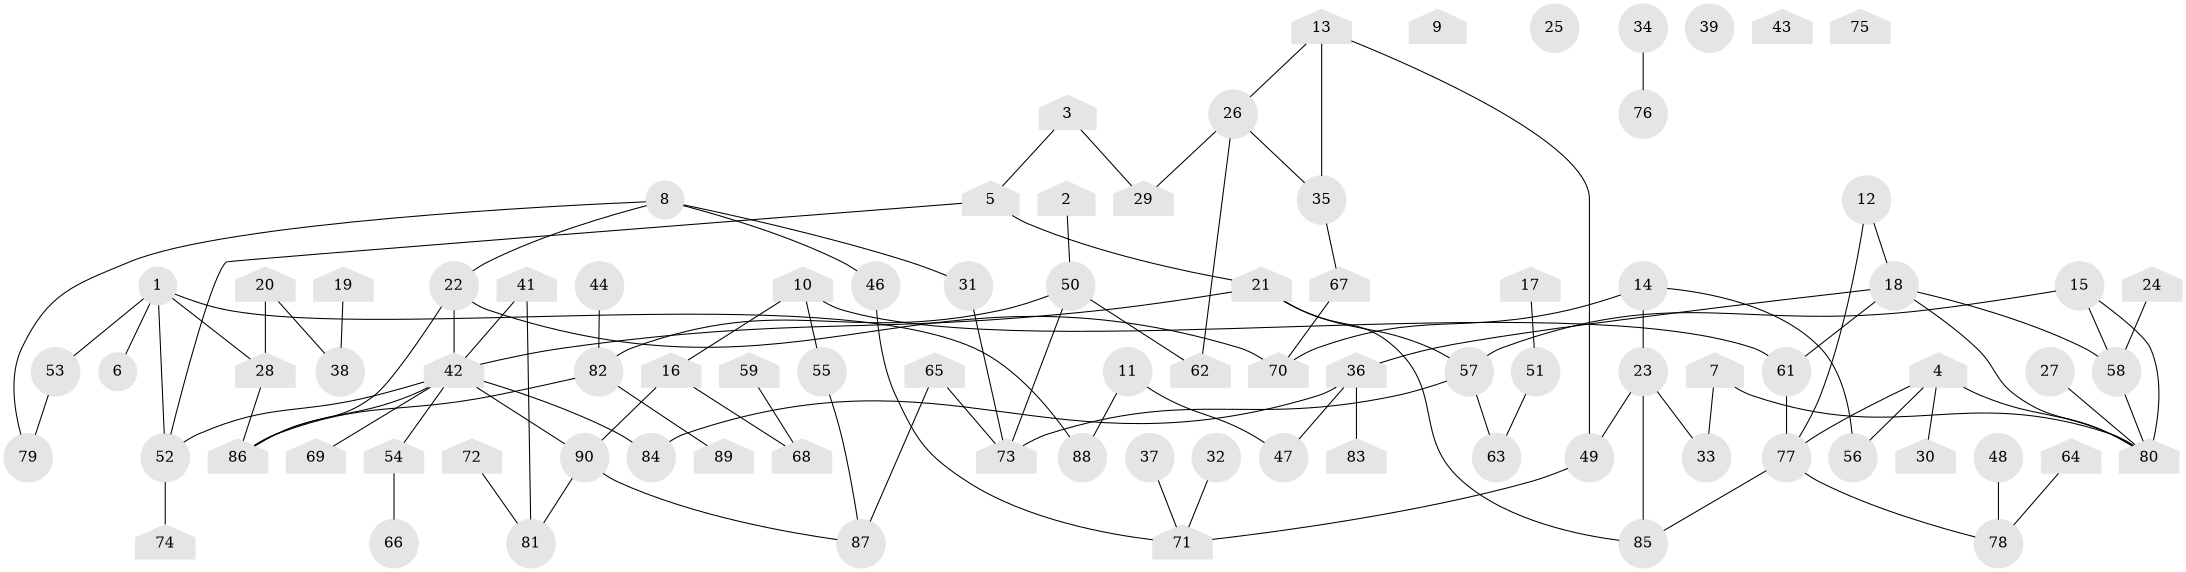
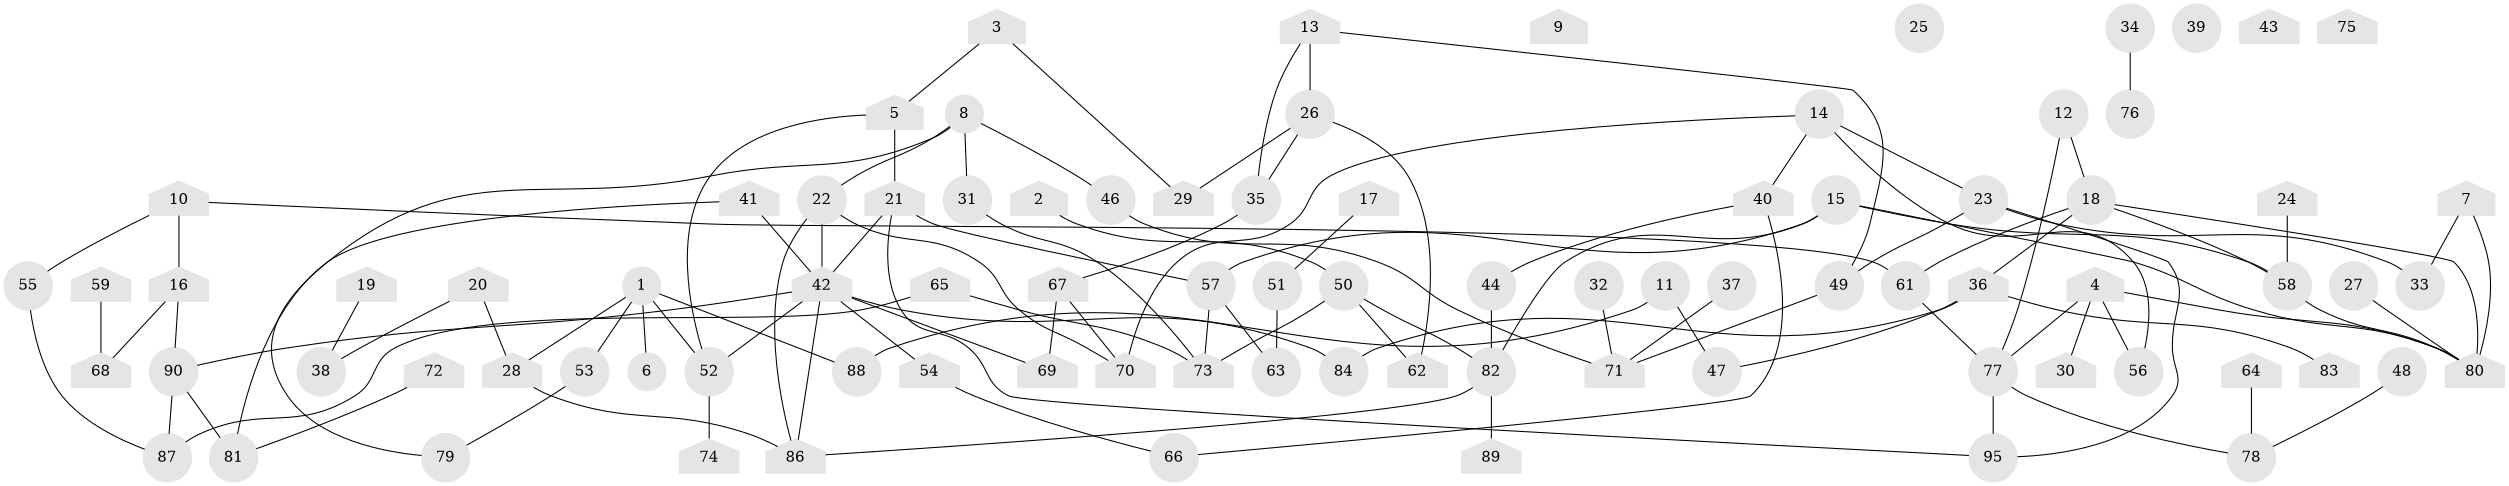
node "40": added
edge "15" -- "82": added
edge "67" -- "69": added
node "85": label "85" -> "95"
